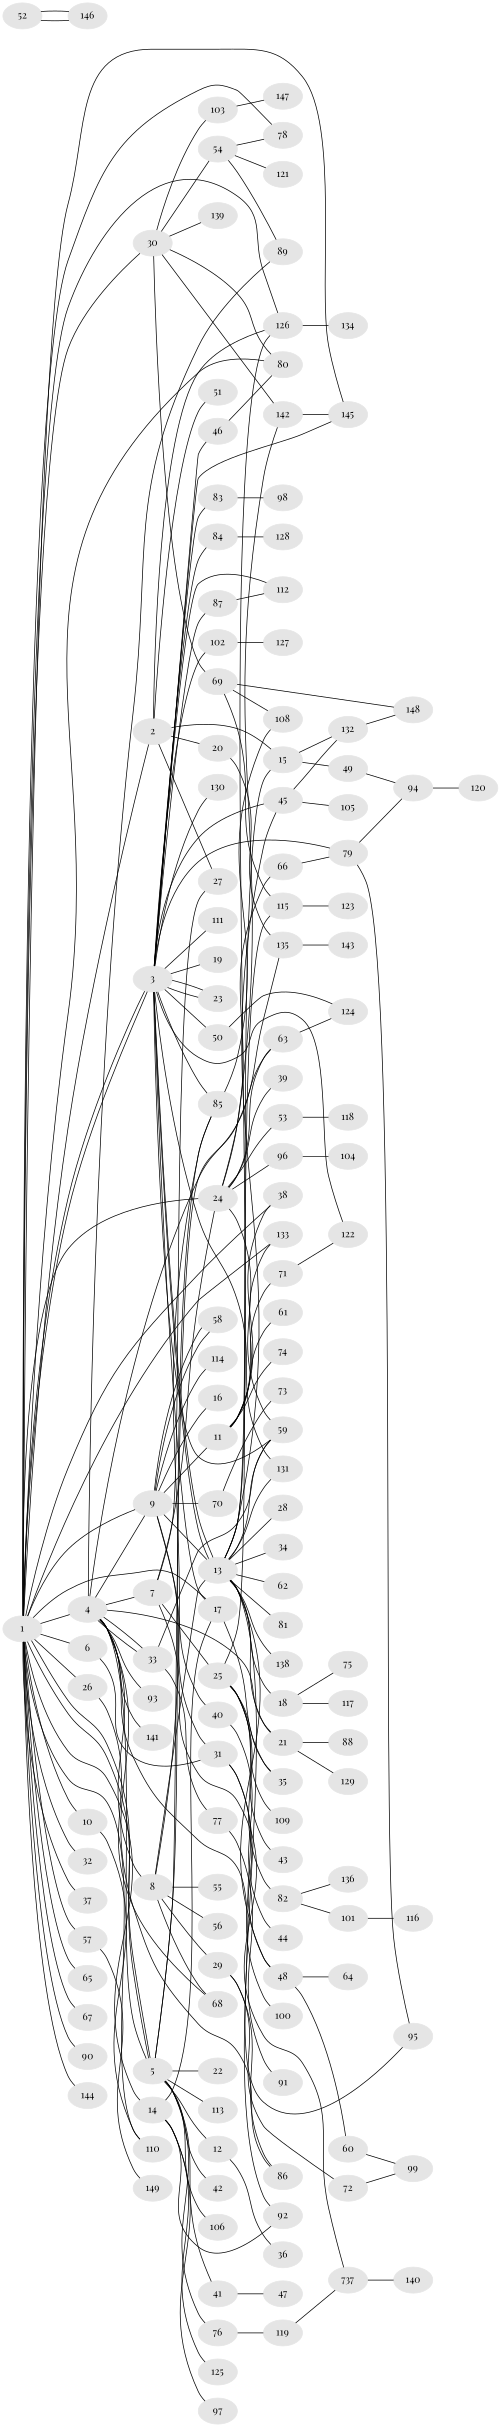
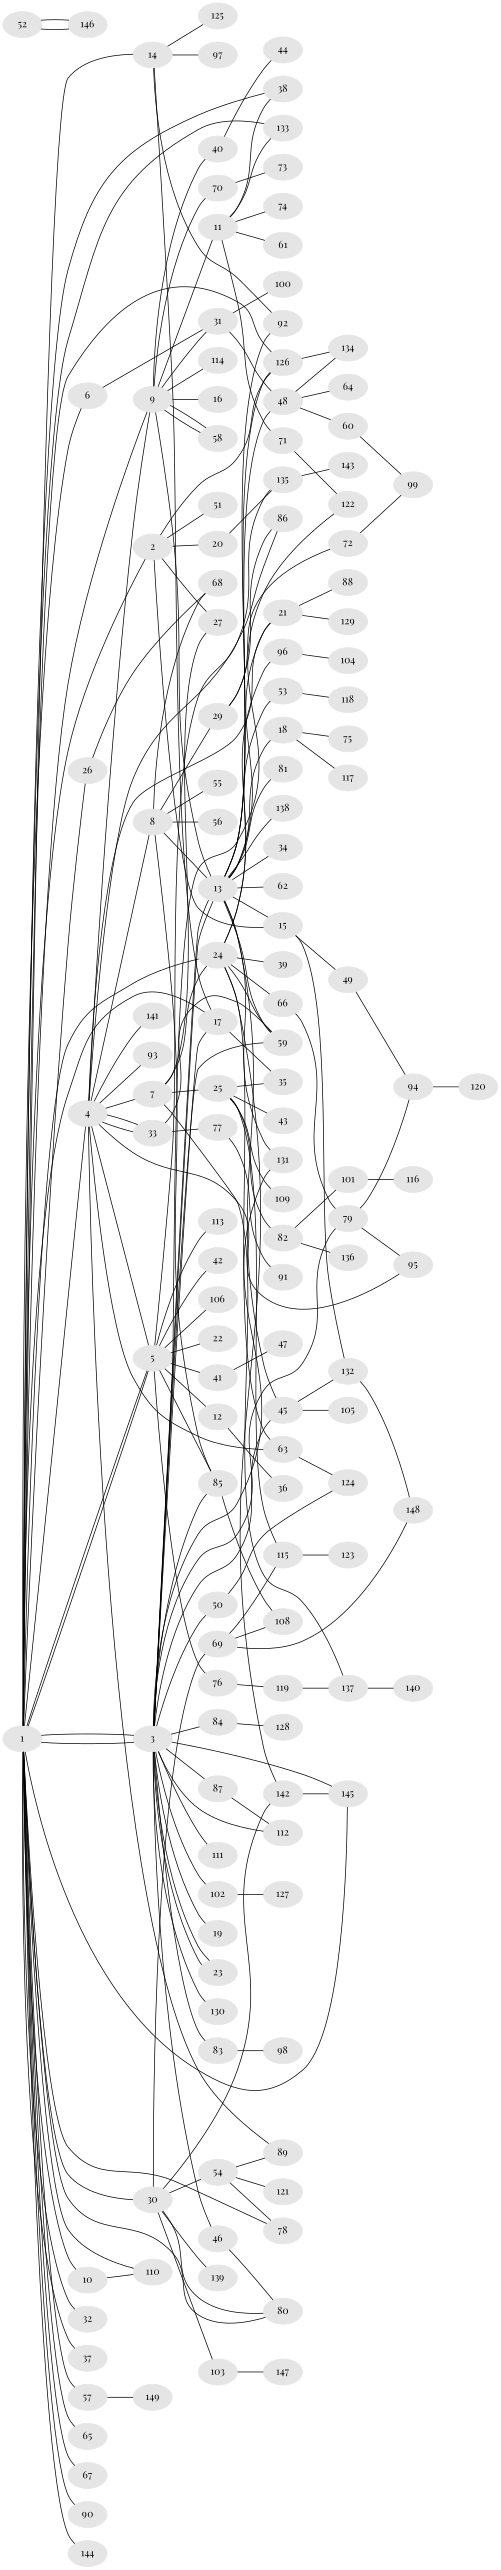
edge "134" -- "48": added
node "28": removed
node "737": label "737" -> "137"
